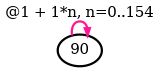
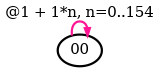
node "90": label "90" -> "00"
